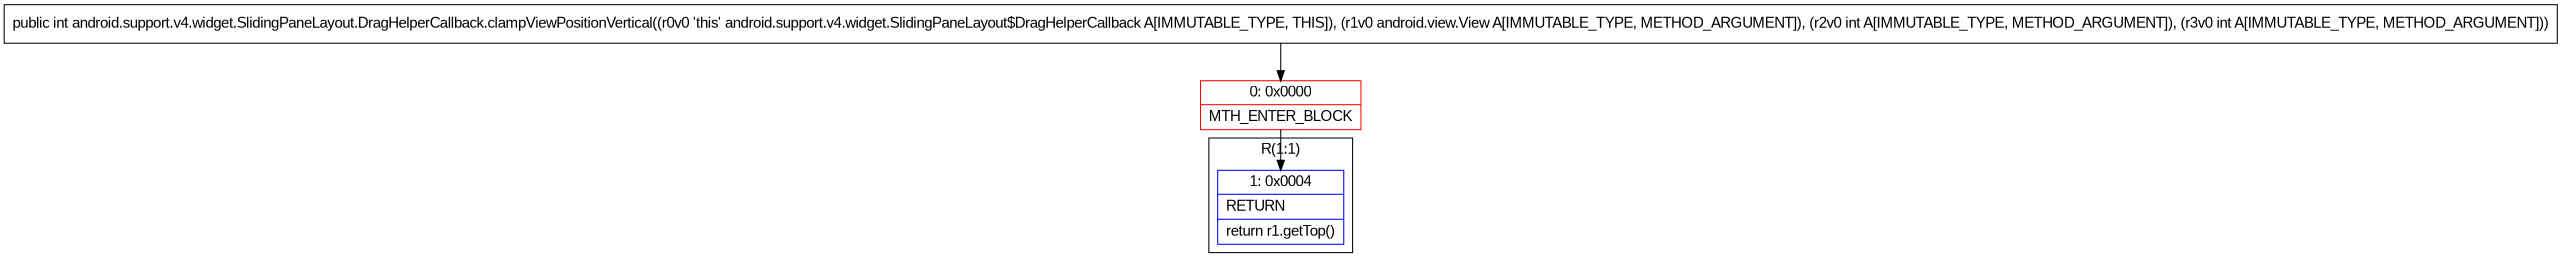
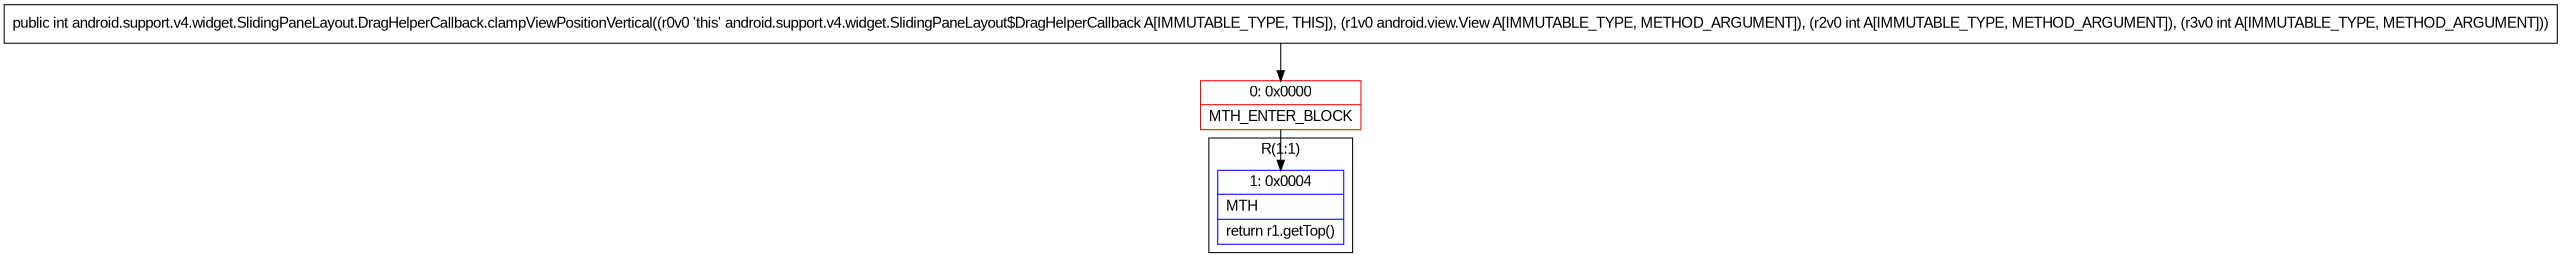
node "1: 0x0004": text "RETURN" -> "MTH"
